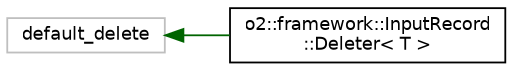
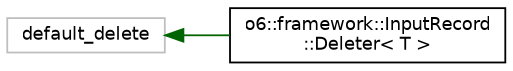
node "o2::framework::InputRecord ::Deleter< T >": label "o2::framework::InputRecord ::Deleter< T >" -> "o6::framework::InputRecord ::Deleter< T >"
